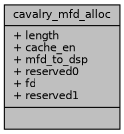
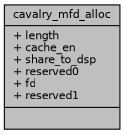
node "cavalry_mfd_alloc": text "+ mfd_to_dsp" -> "+ share_to_dsp"
